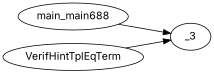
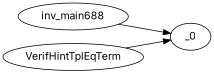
node "main_main688": label "main_main688" -> "inv_main688"
node "_3": label "_3" -> "_0"
